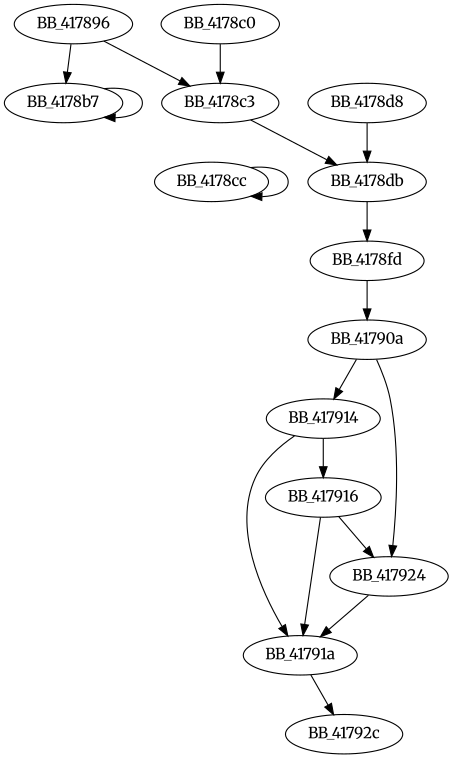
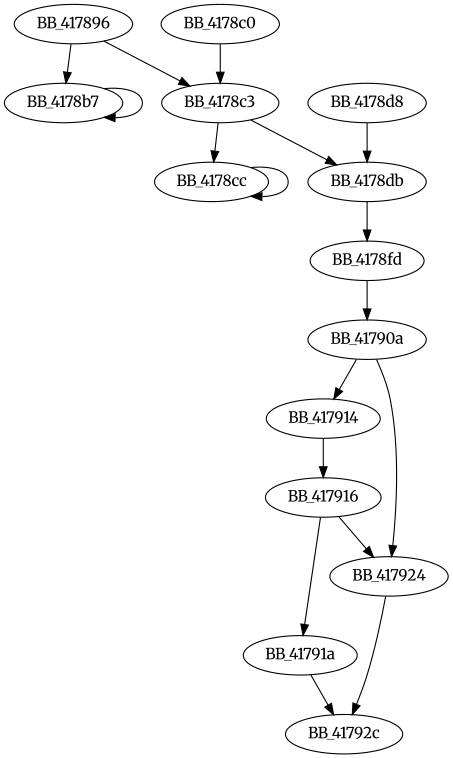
edge "BB_4178c3" -> "BB_4178cc": added
edge "BB_417914" -> "BB_41791a": removed
edge "BB_417924" -> "BB_41791a": now "BB_417924" -> "BB_41792c"
